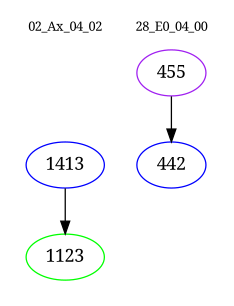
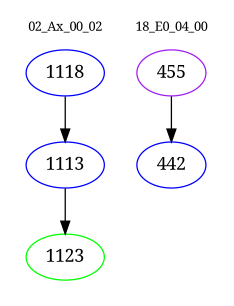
cluster "02_Ax_04_02": label "02_Ax_04_02" -> "02_Ax_00_02"
cluster "28_E0_04_00": label "28_E0_04_00" -> "18_E0_04_00"
node "1118": added
node "1413": label "1413" -> "1113"
